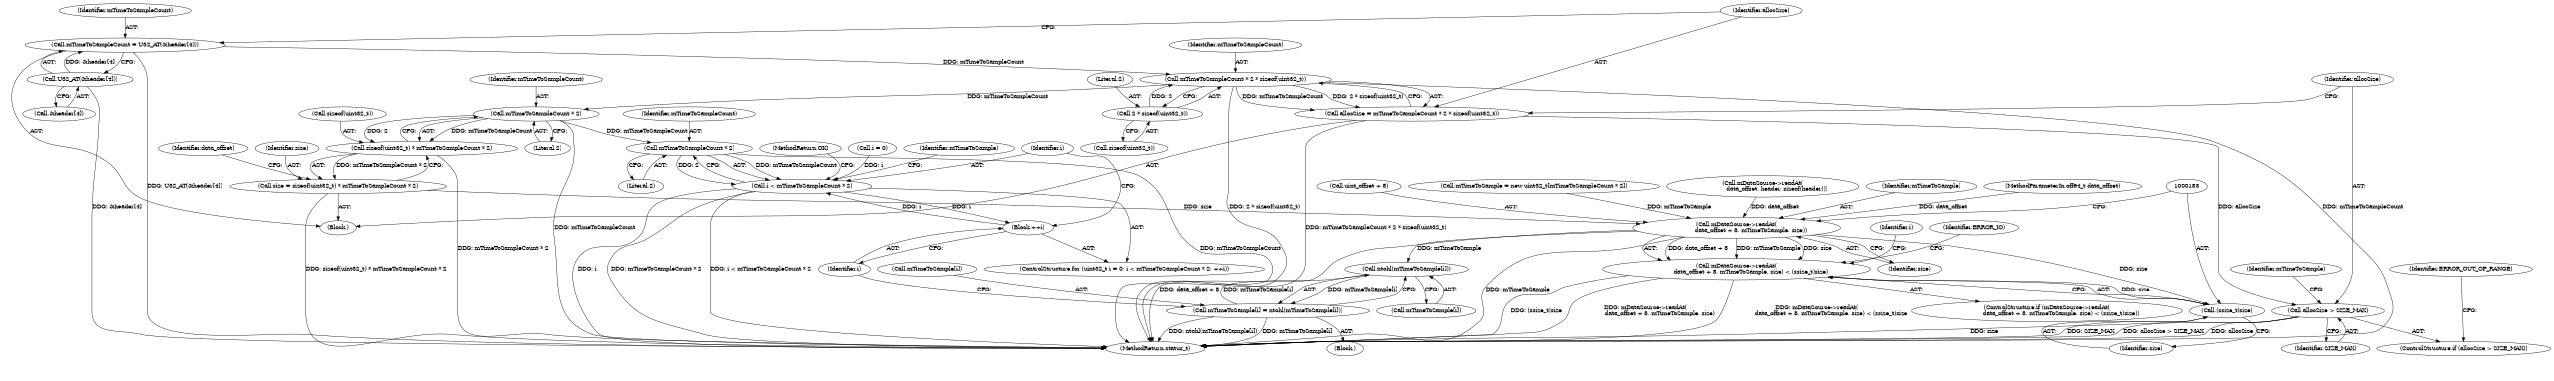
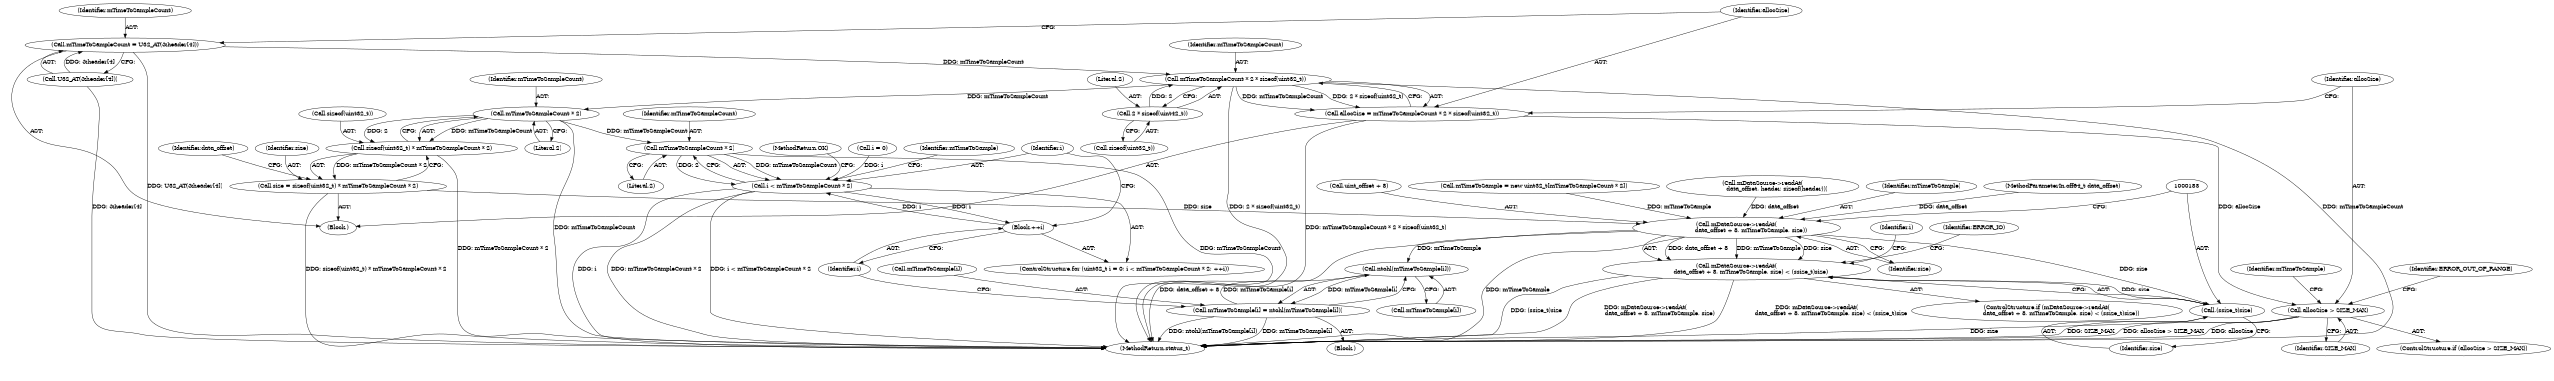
node "(Call,&header[4])": removed
node "(Call,2 * sizeof(uint32_t))": label "(Call,2 * sizeof(uint32_t))" -> "(Call,2 * sizeof(uint42_t))"
edge "(Identifier,ERROR_OUT_OF_RANGE)" -> "(ControlStructure,if (allocSize > SIZE_MAX))": now "(Identifier,ERROR_OUT_OF_RANGE)" -> "(Call,allocSize > SIZE_MAX)"
